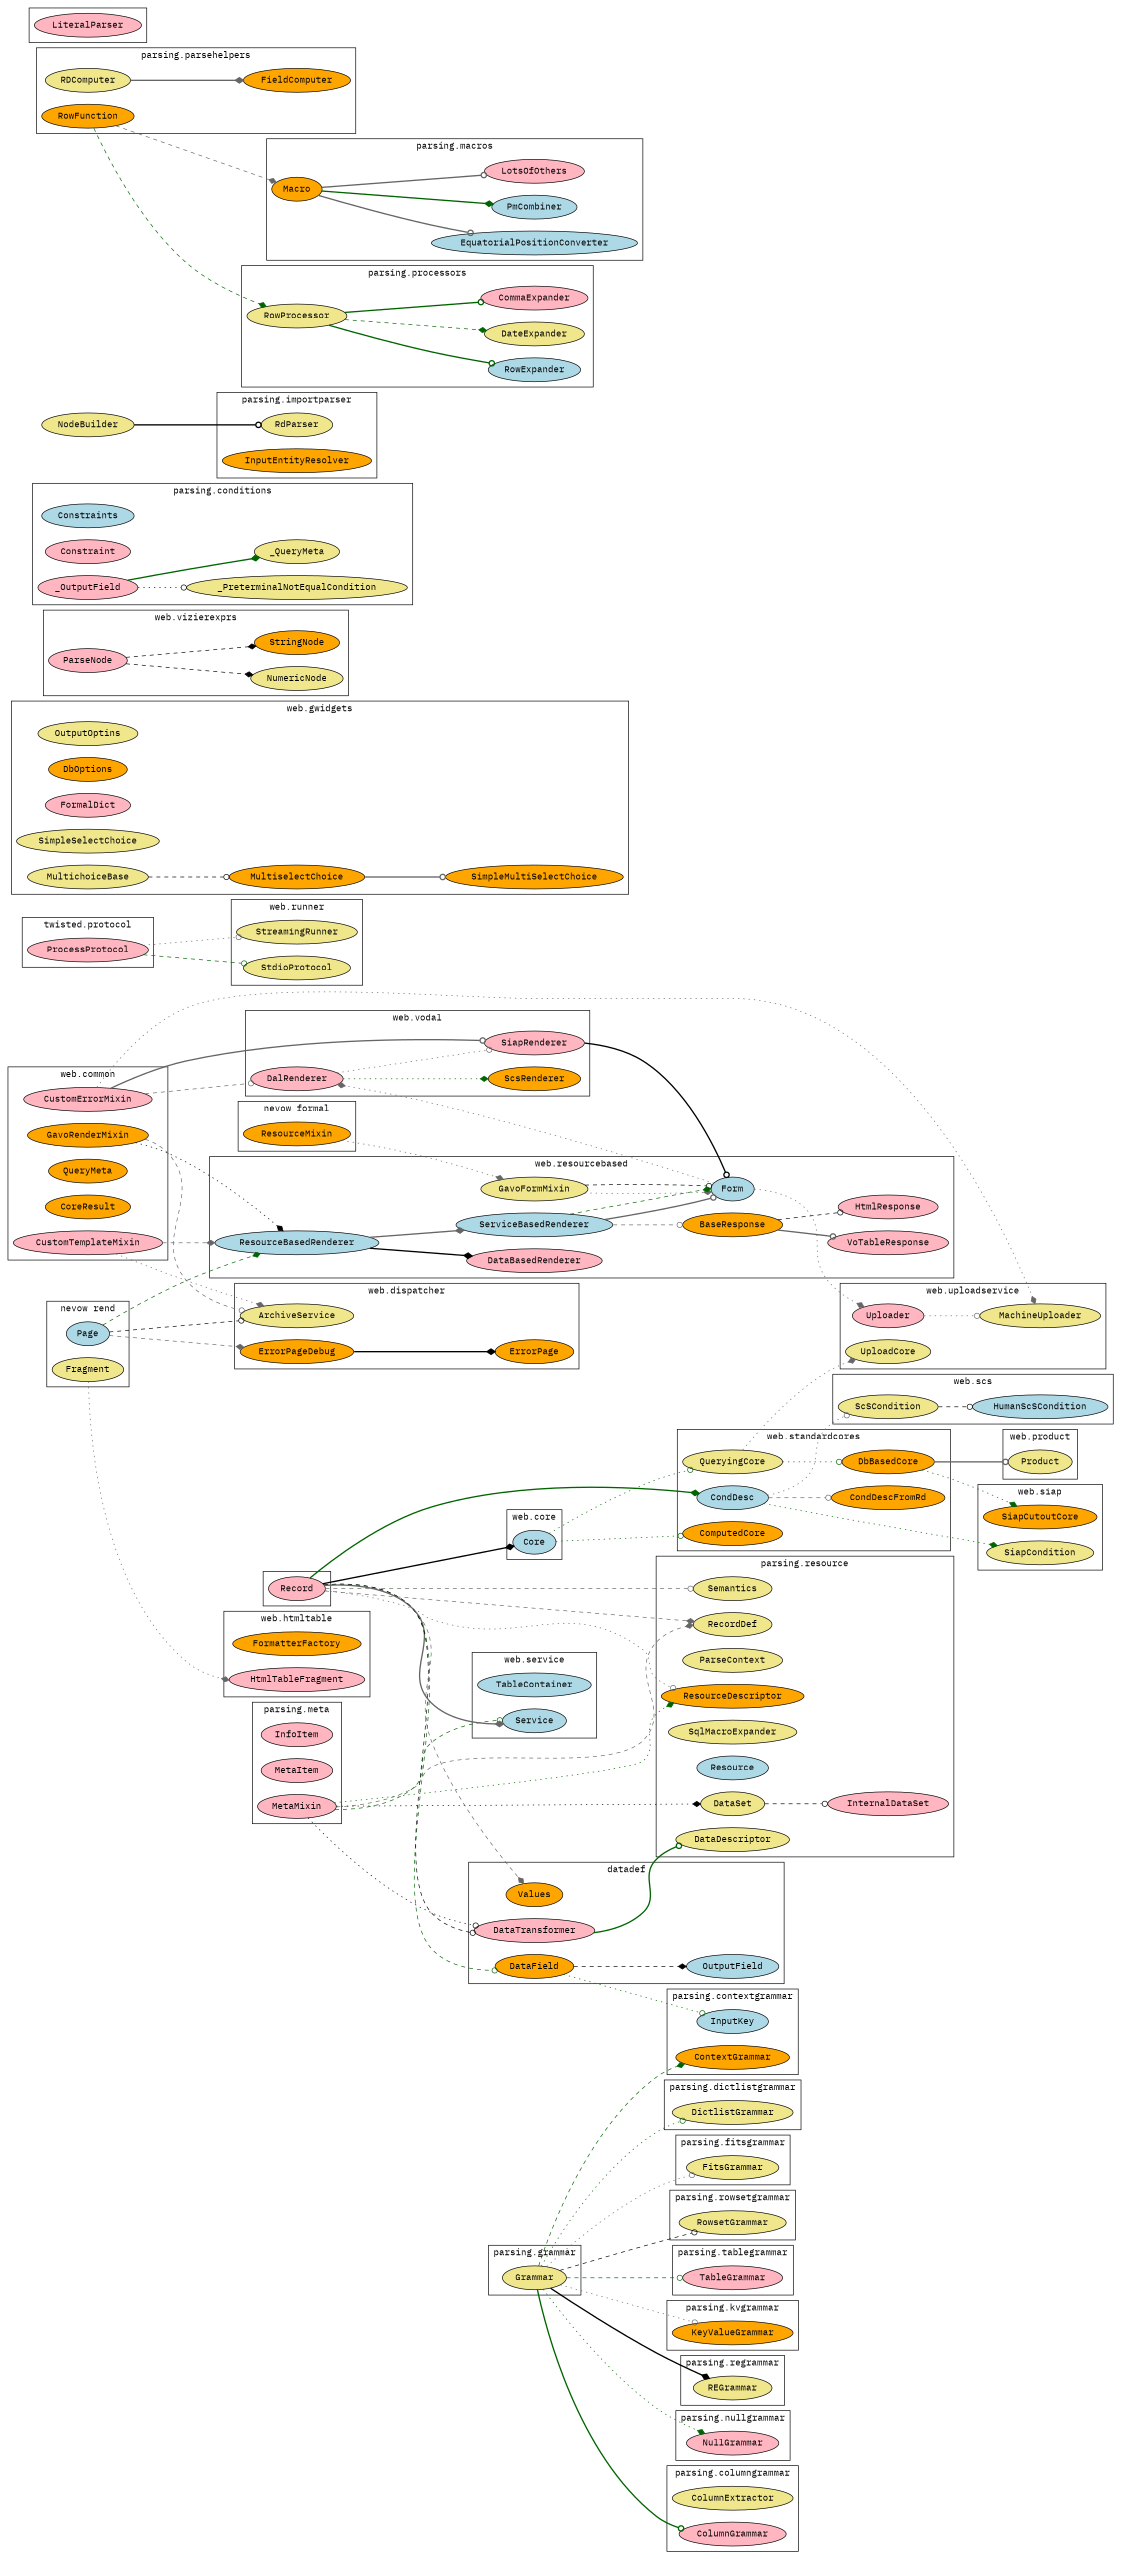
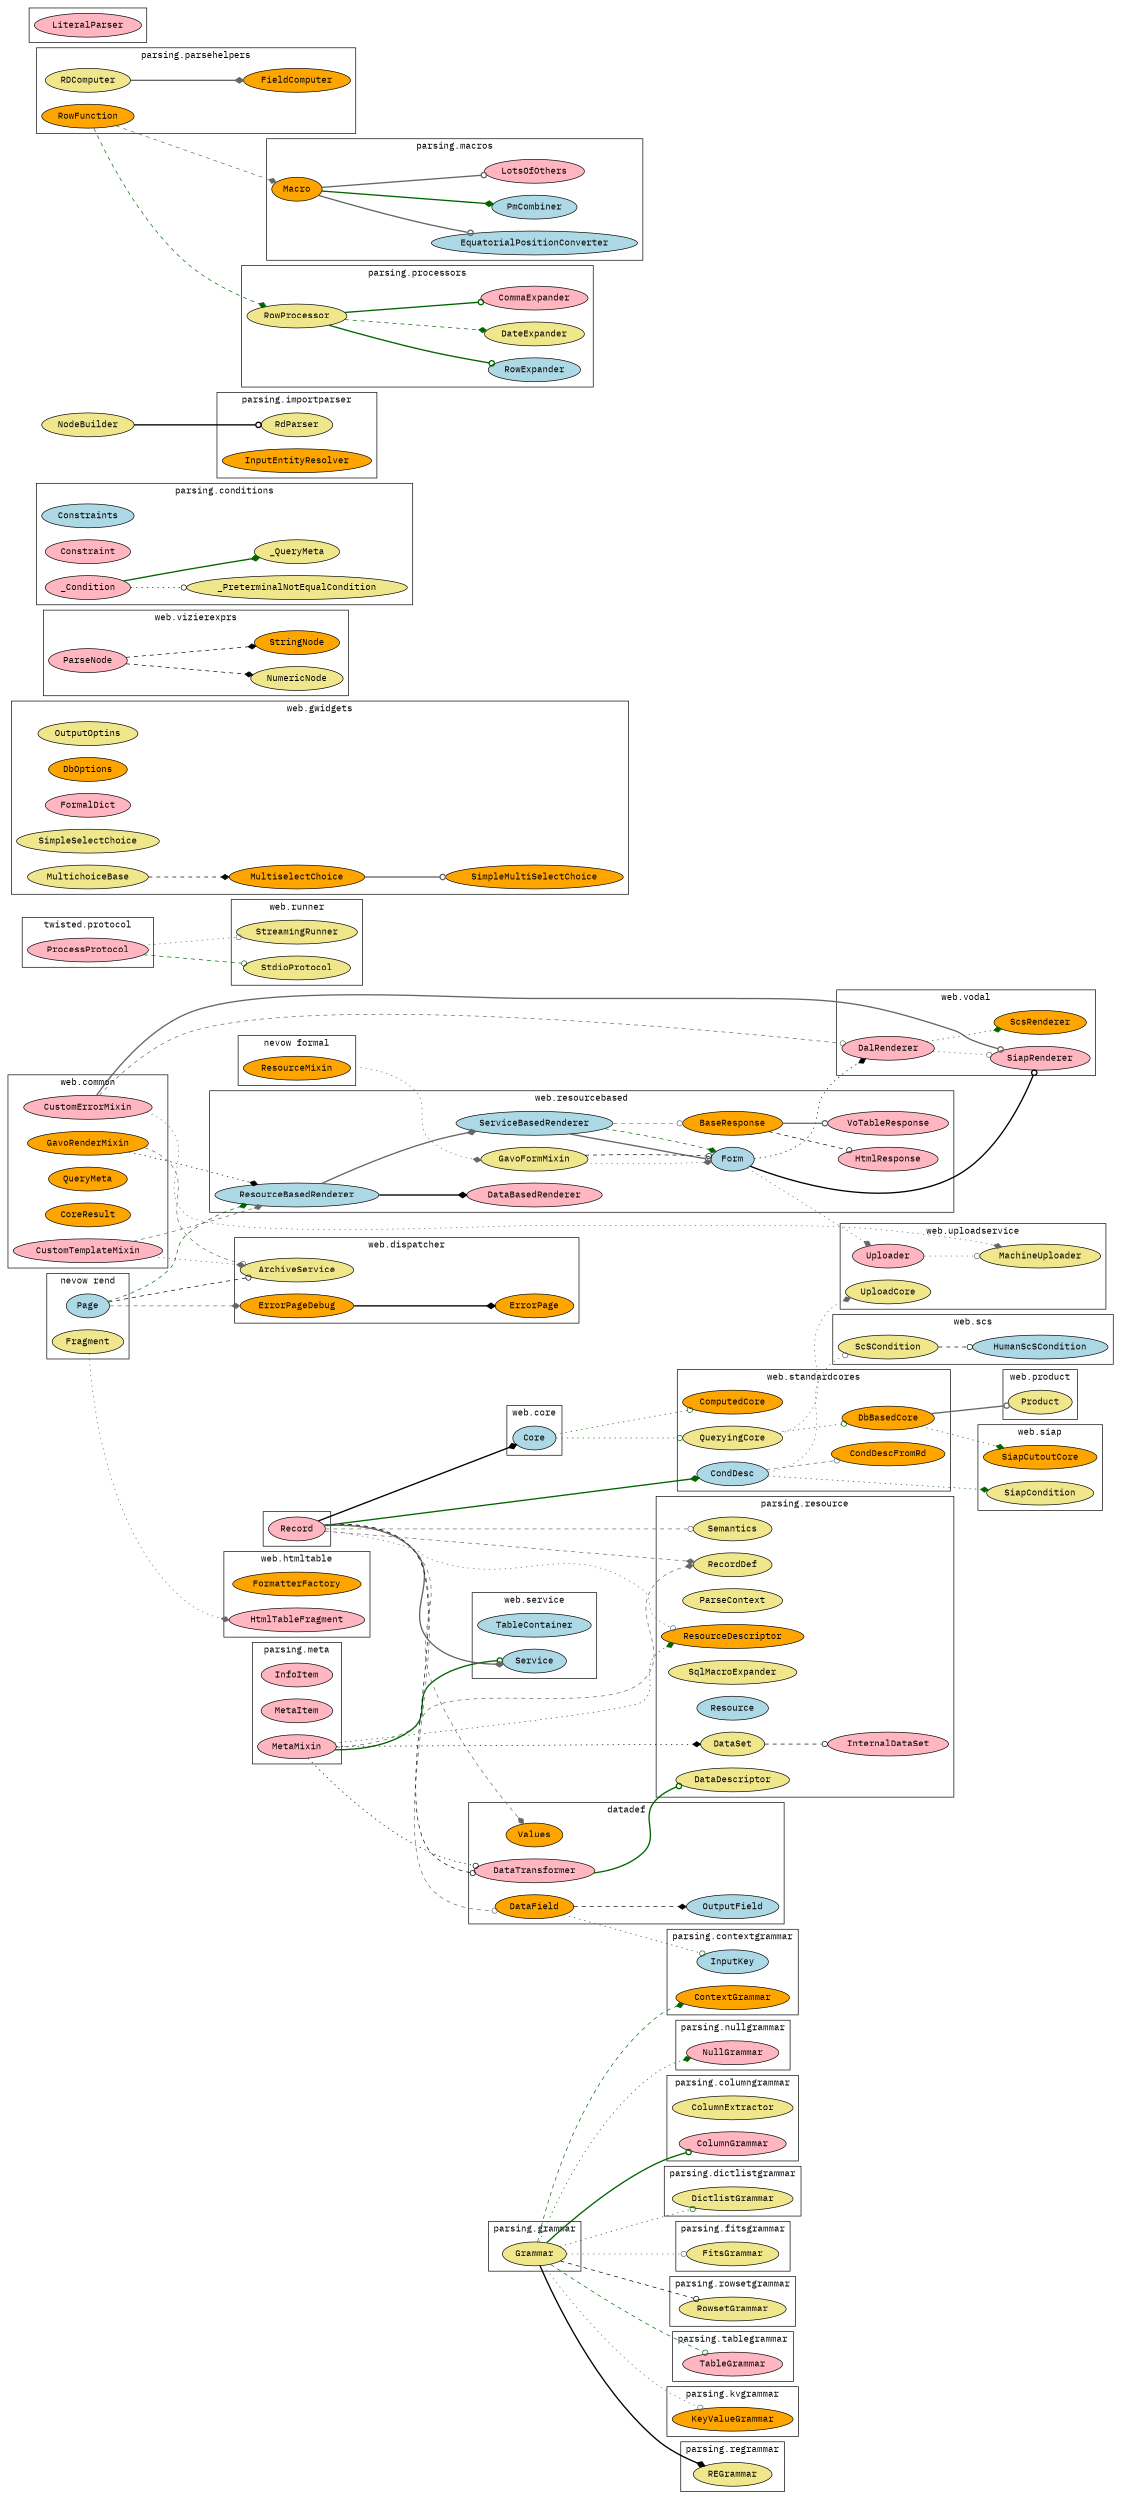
node "_OutputField": label "_OutputField" -> "_Condition"
edge "MultichoiceBase" -> "MultiselectChoice": arrowhead odot -> diamond
edge "SiapRenderer" -> "Form": reversed
edge "Form" -> "DalRenderer": color gray40 -> black
edge "MetaMixin" -> "Service": style dashed -> bold
edge "Record" -> "DataField": color darkgreen -> gray40
